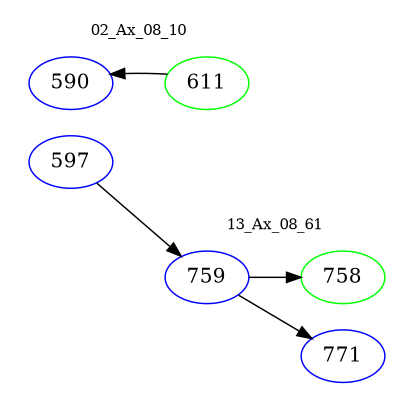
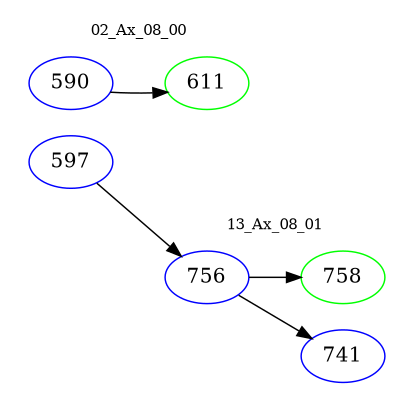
cluster "02_Ax_08_10": label "02_Ax_08_10" -> "02_Ax_08_00"
edge "611" -> "590": reversed
cluster "13_Ax_08_61": label "13_Ax_08_61" -> "13_Ax_08_01"
node "759": label "759" -> "756"
node "771": label "771" -> "741"
